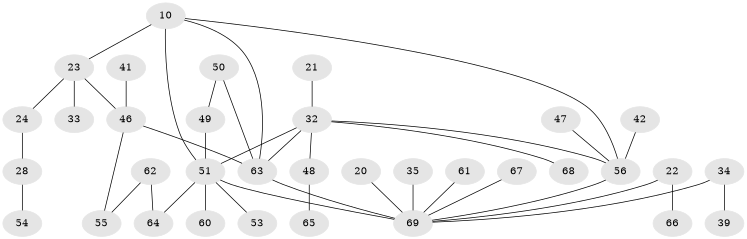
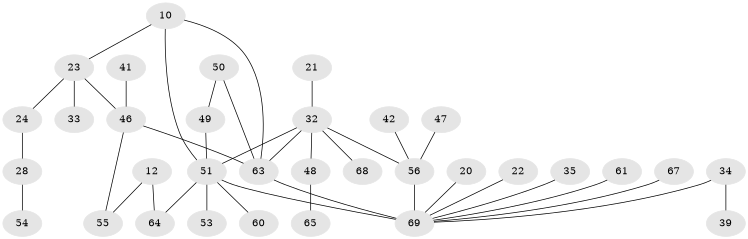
edge "10" -- "56": removed
node "62": label "62" -> "12"
node "66": removed
